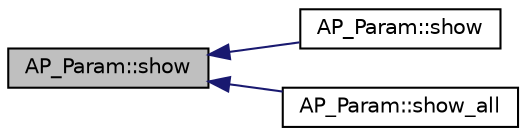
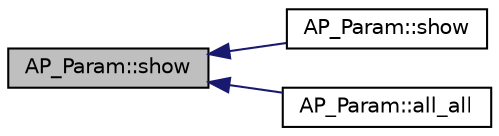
node "AP_Param::show_all": label "AP_Param::show_all" -> "AP_Param::all_all"
